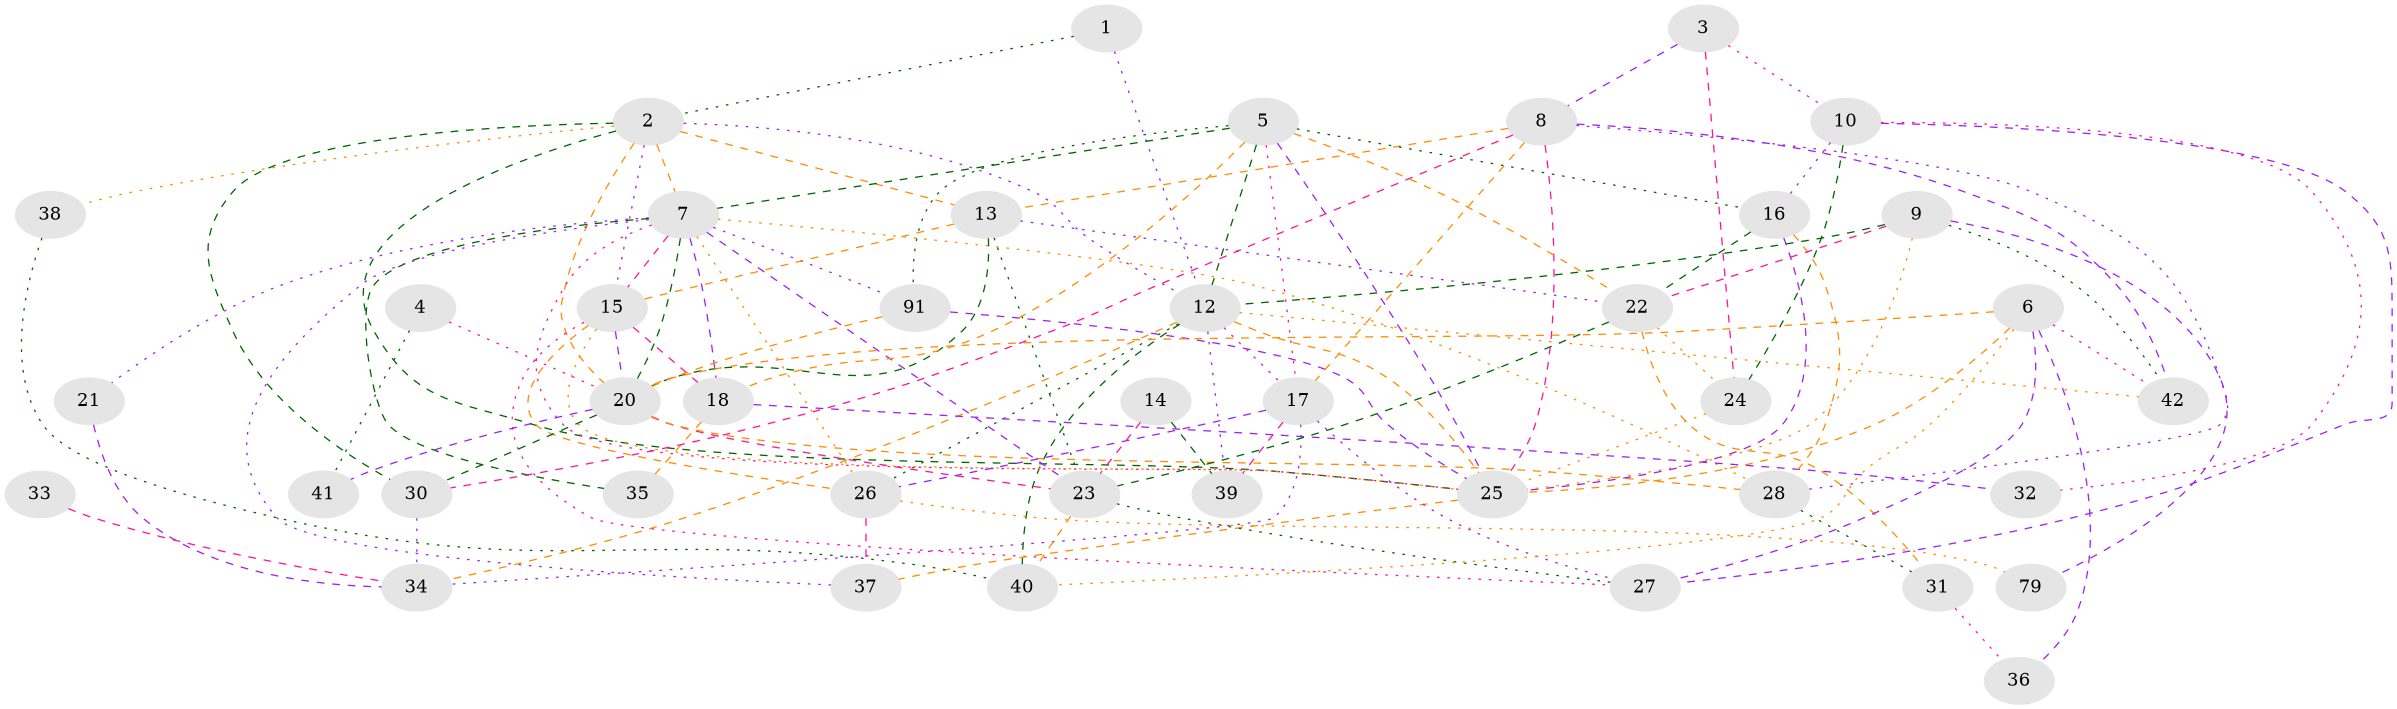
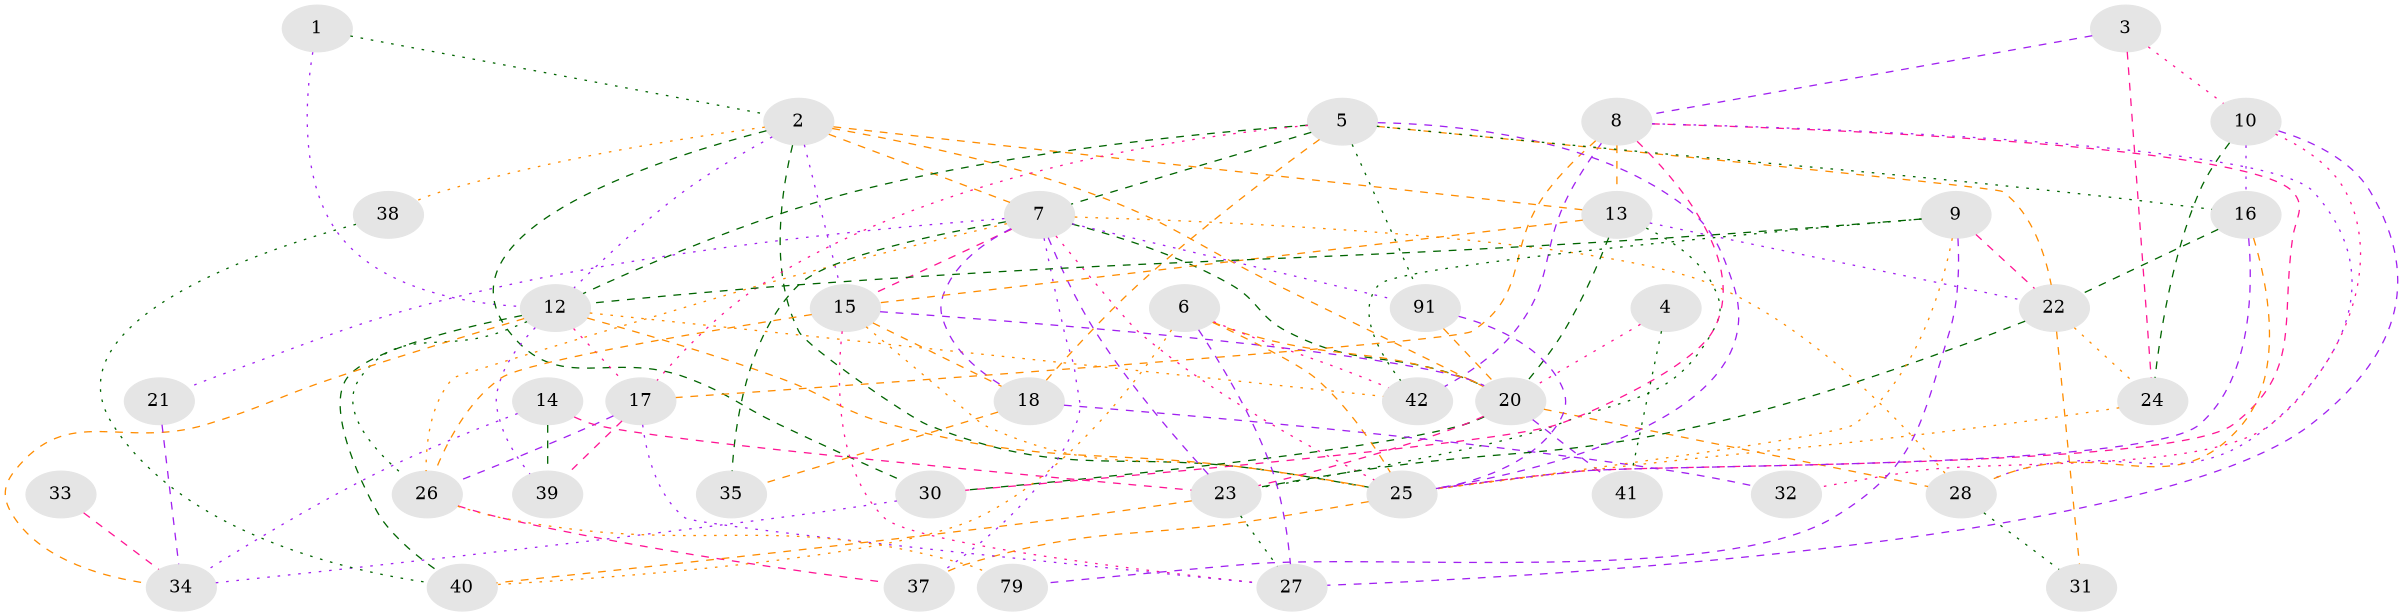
edge "15" -- "18": color deeppink -> darkorange
edge "17" -- "34": now "14" -- "34"
node "36": removed
